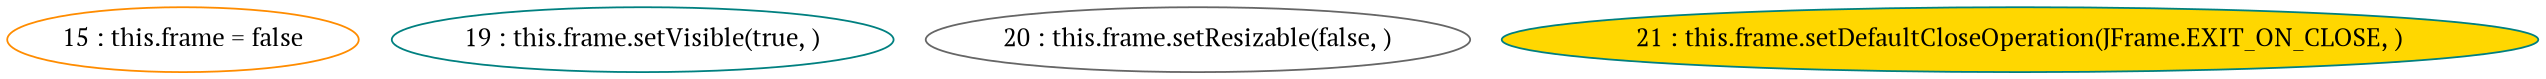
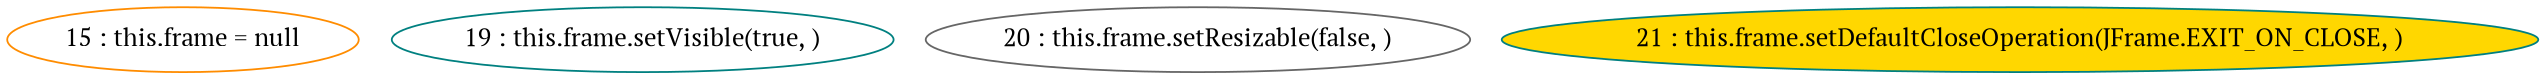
node "15 : this.frame = false": label "15 : this.frame = false" -> "15 : this.frame = null"
